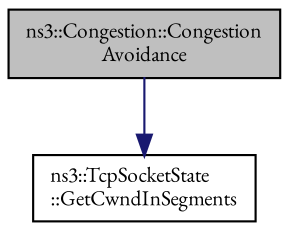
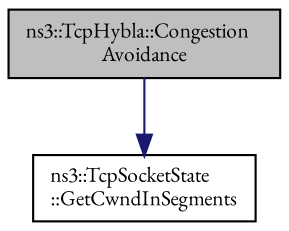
node "ns3::Congestion::Congestion Avoidance": label "ns3::Congestion::Congestion Avoidance" -> "ns3::TcpHybla::Congestion Avoidance"
